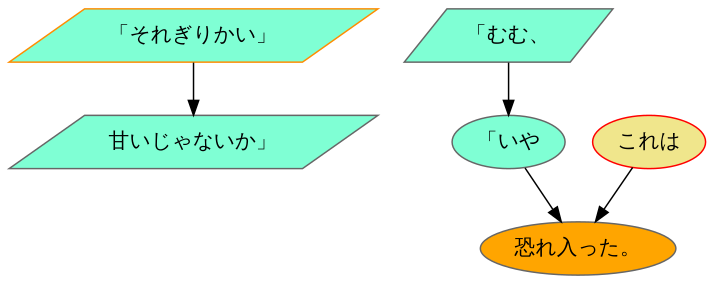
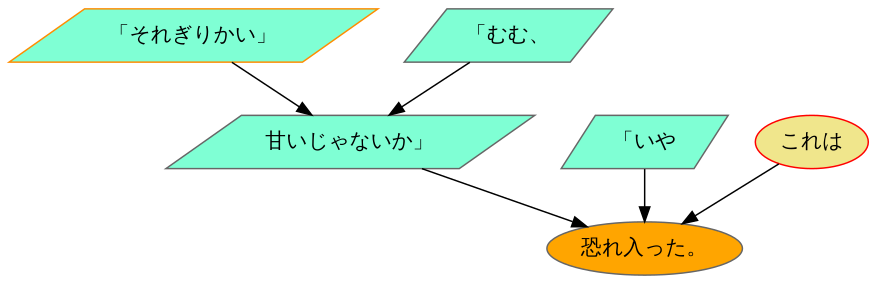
edge "「むむ、" -> "「いや": now "「むむ、" -> "甘いじゃないか」"
node "「いや": shape ellipse -> parallelogram
edge "甘いじゃないか」" -> "恐れ入った。": added
